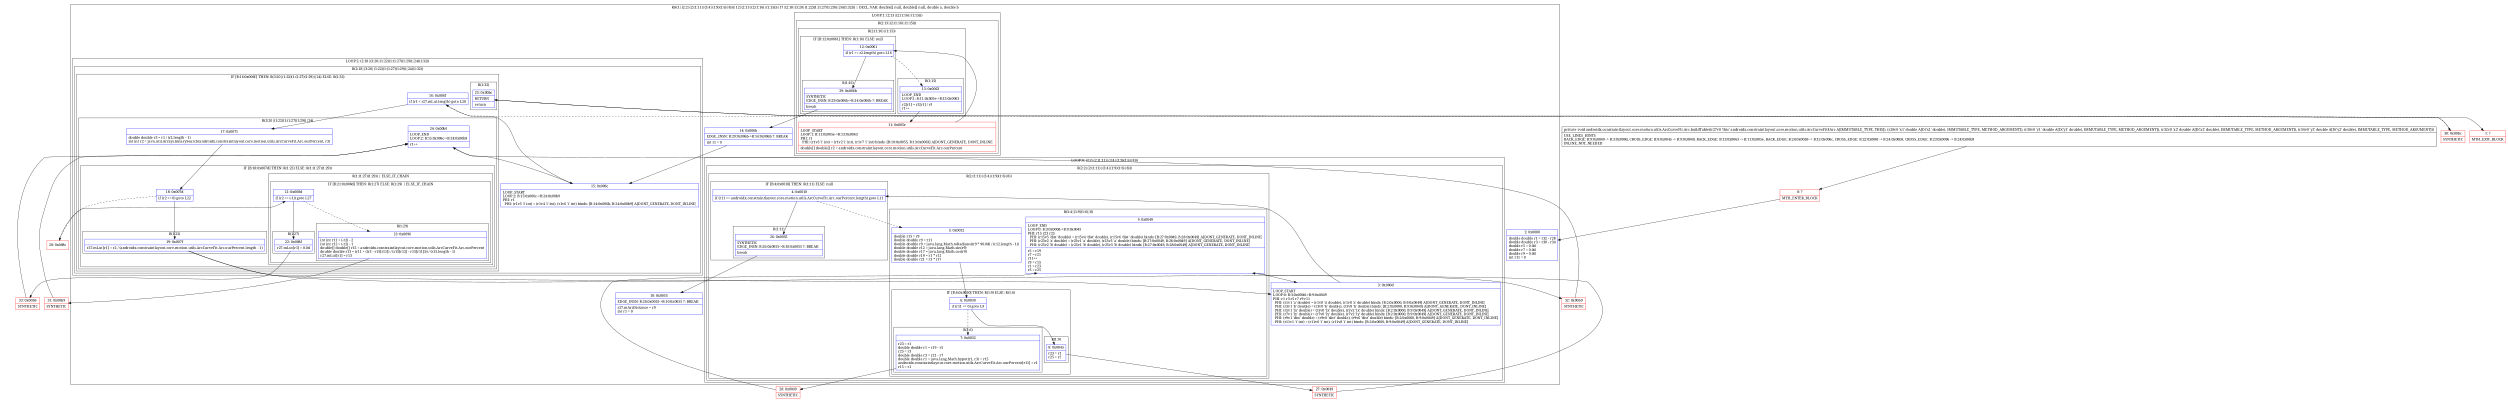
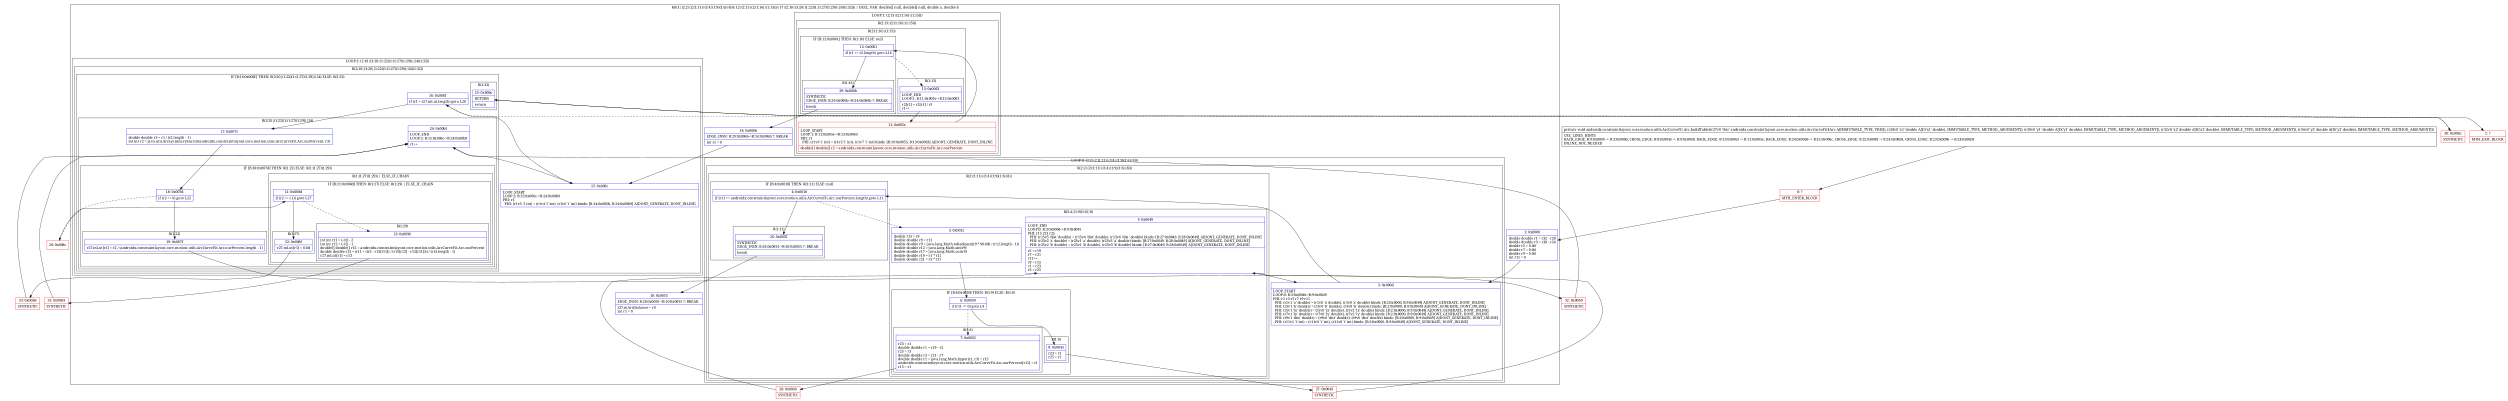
edge "19: 0x007f" -> "3: 0x000d": now "2: 0x0000" -> "3: 0x000d"
